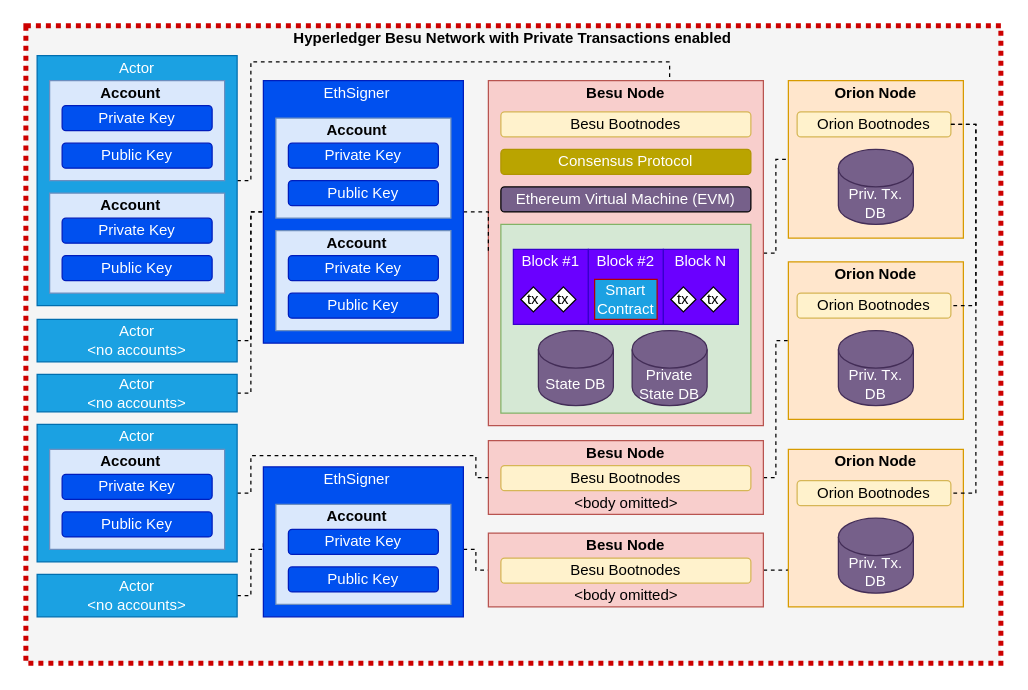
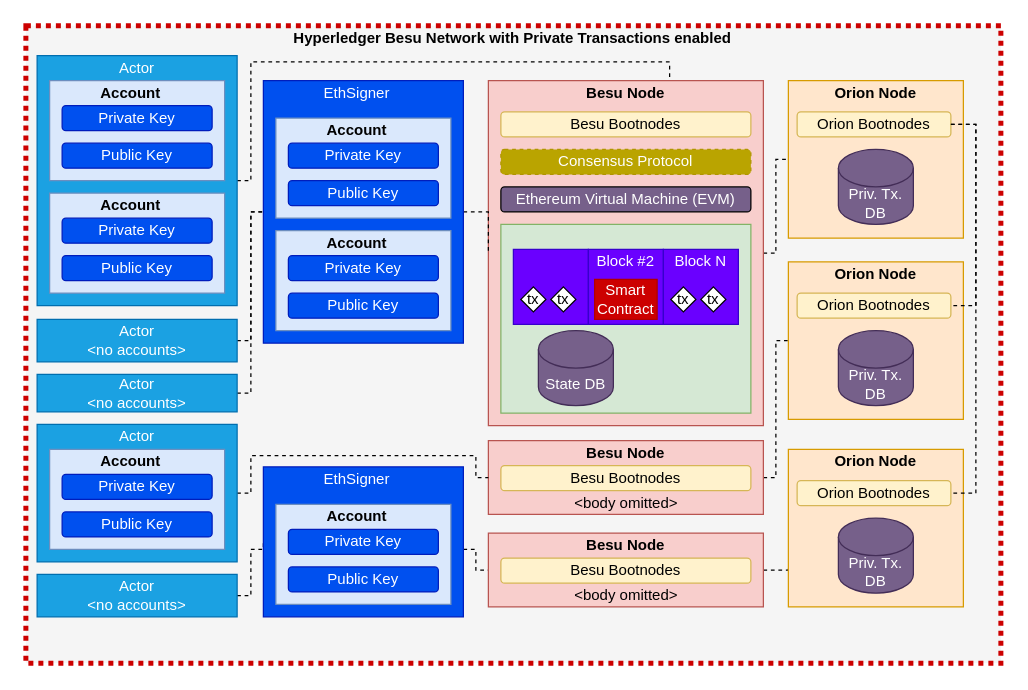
node "Consensus Protocol": style solid -> dashed
node "Block #1": removed
node "Smart Contract": fillcolor #1ba1e2 -> #cc0000
node "Private State DB": removed
